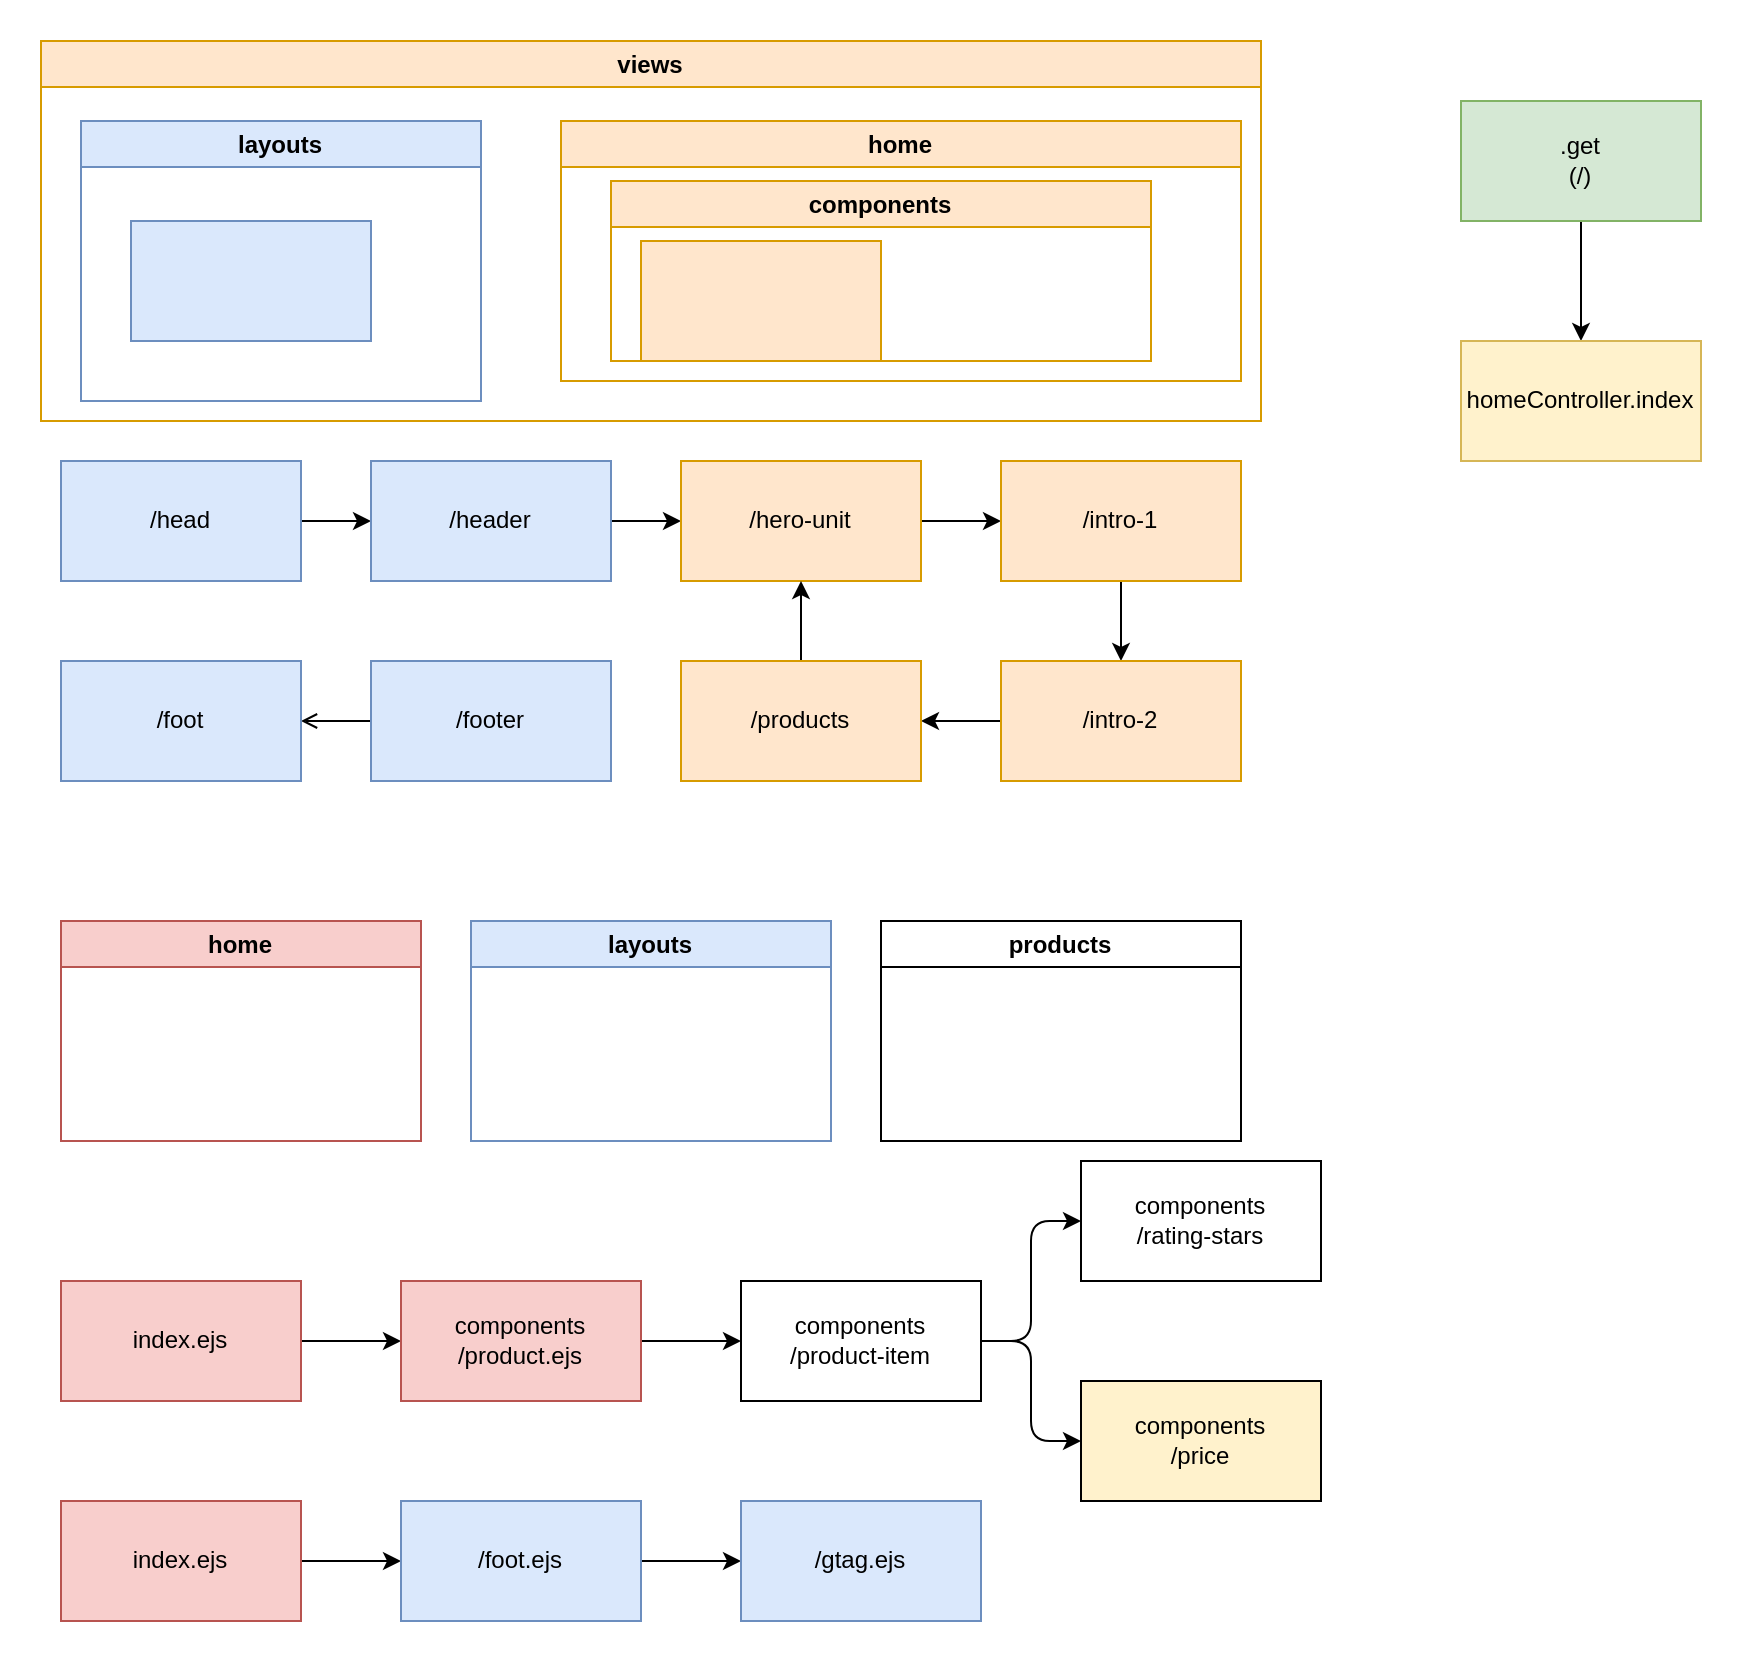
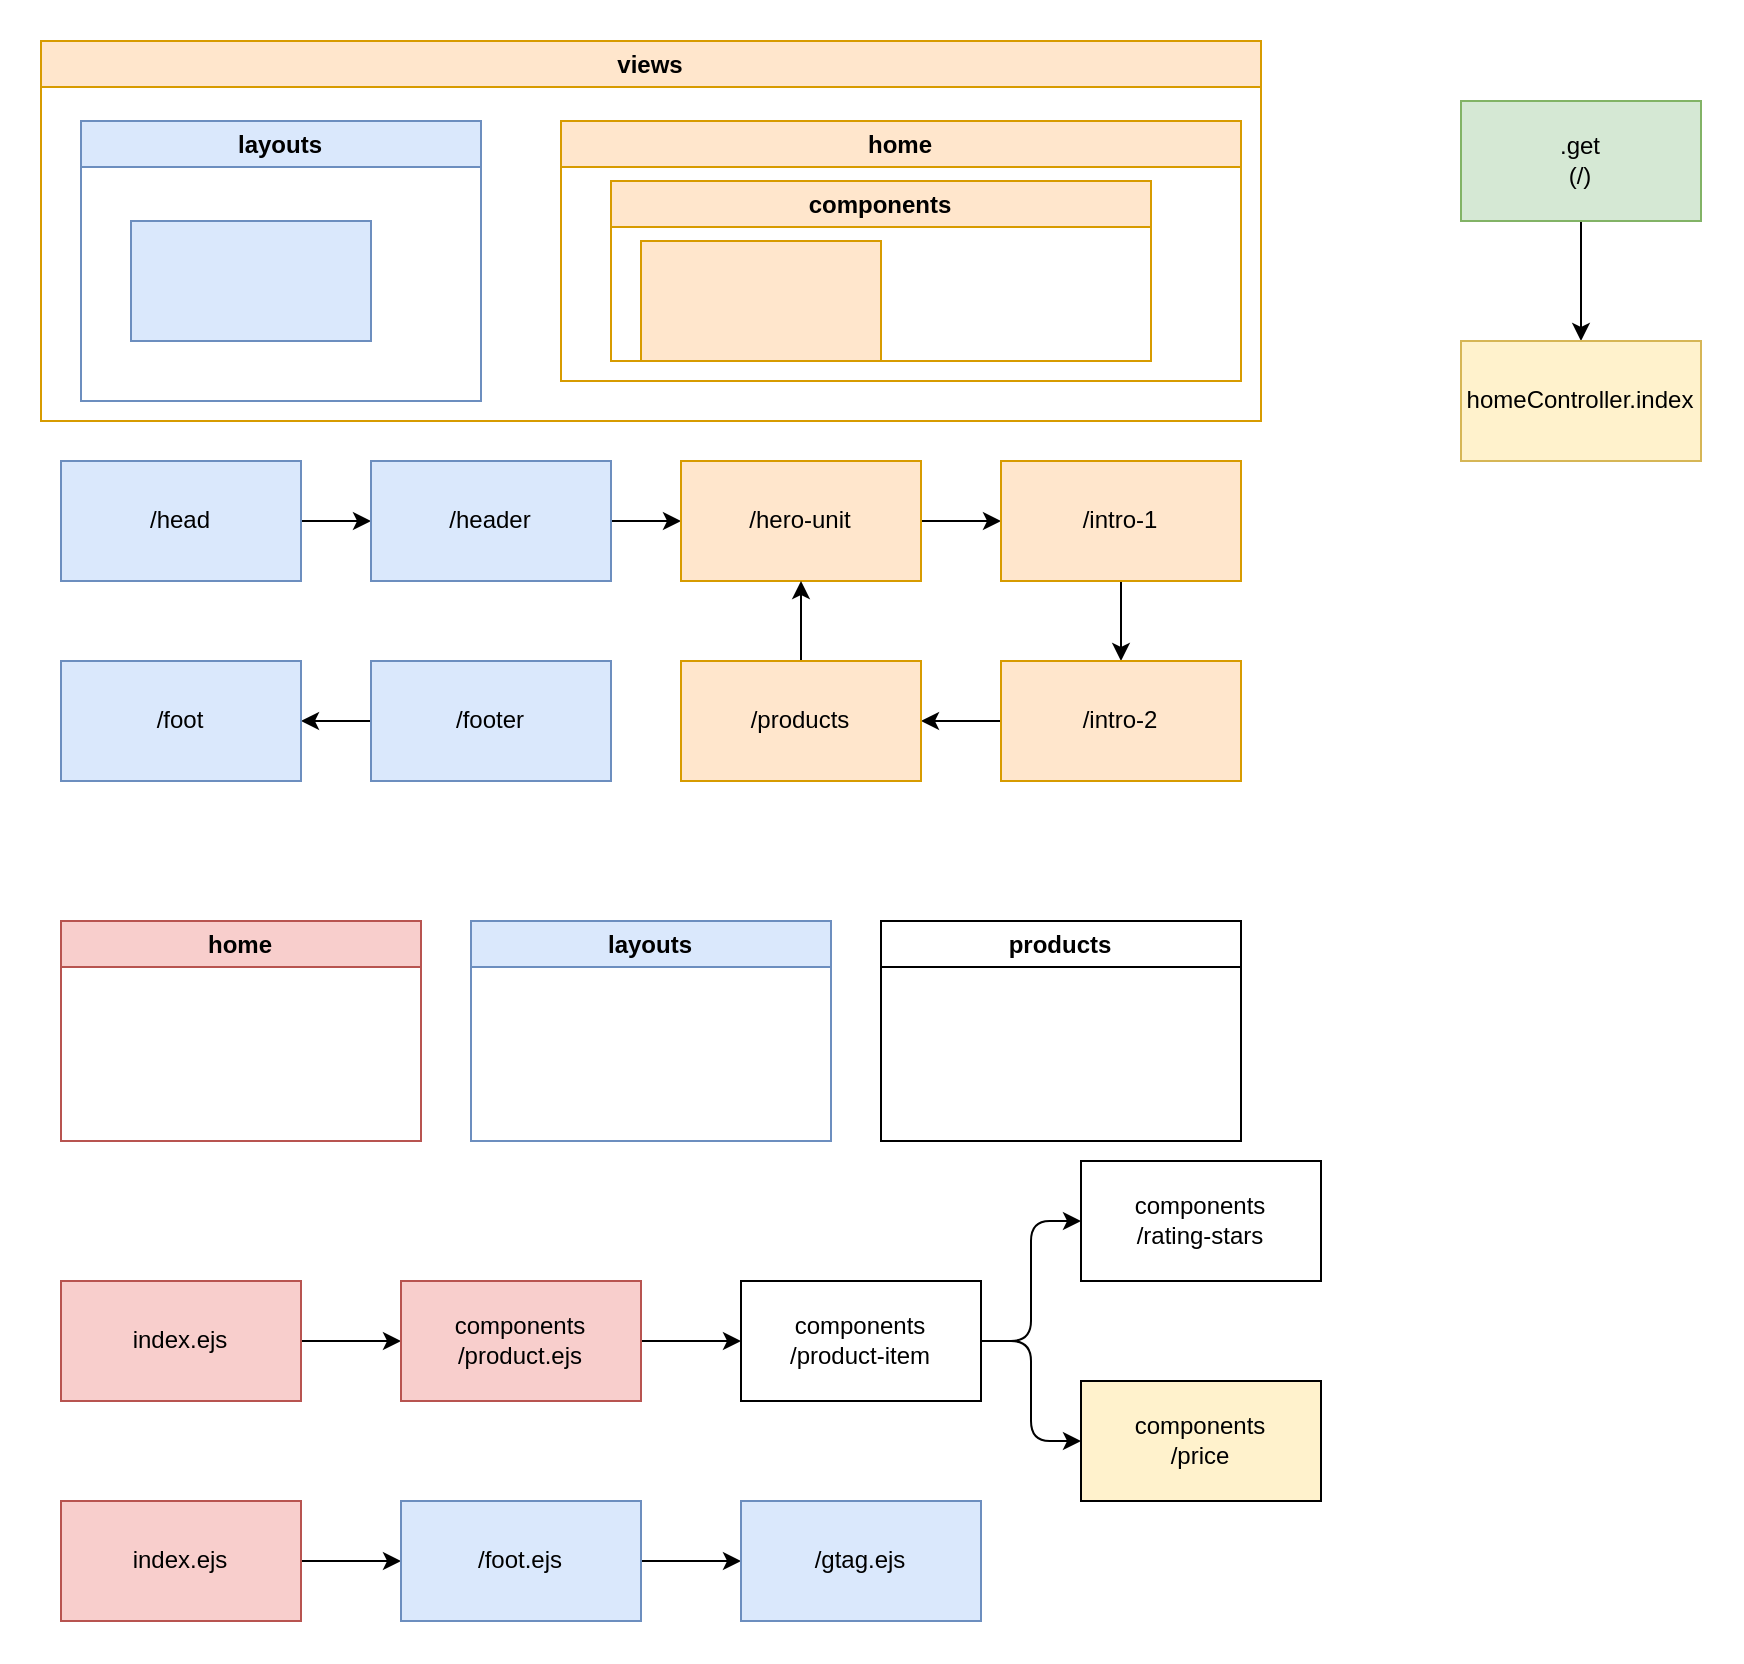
edge "/footer" -> "/foot": arrowhead open -> classic
